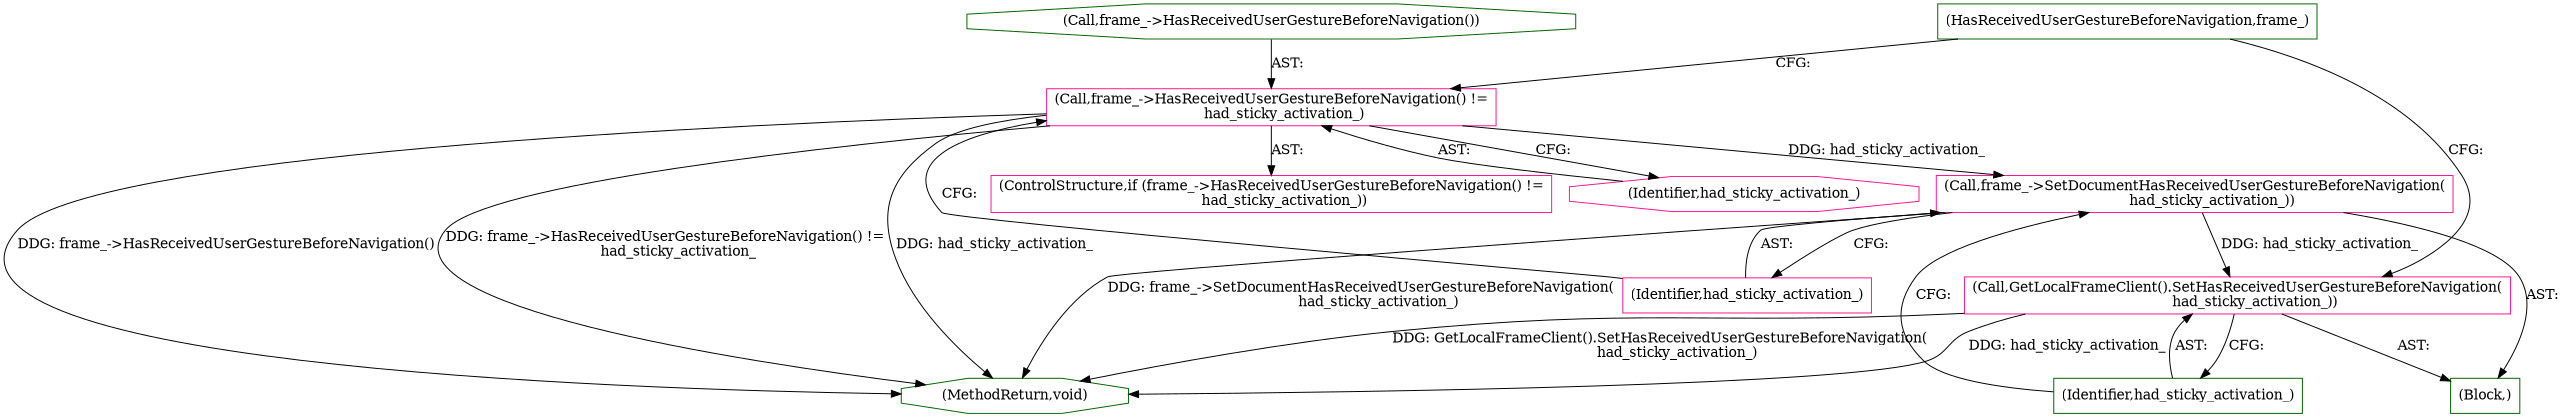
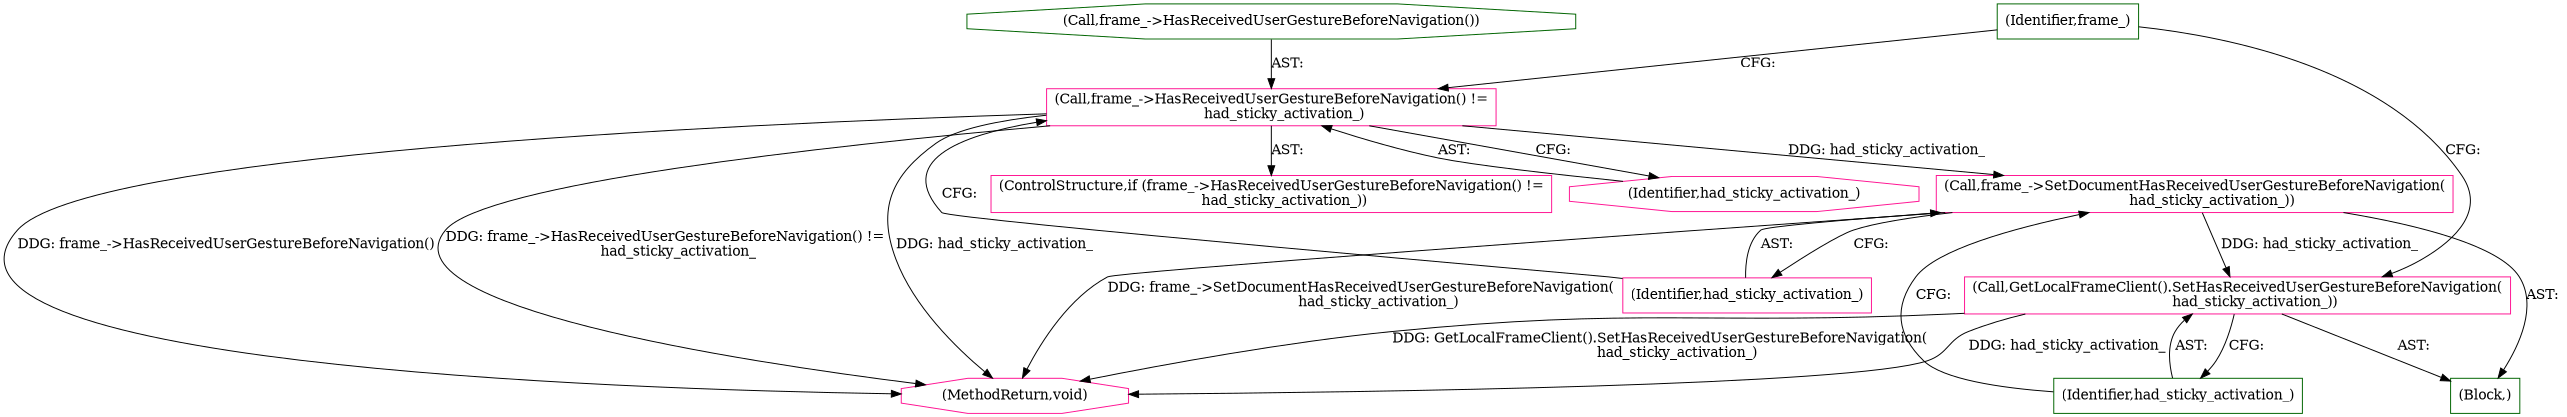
node "(HasReceivedUserGestureBeforeNavigation,frame_)": label "(HasReceivedUserGestureBeforeNavigation,frame_)" -> "(Identifier,frame_)"
node "(MethodReturn,void)": color darkgreen -> deeppink
